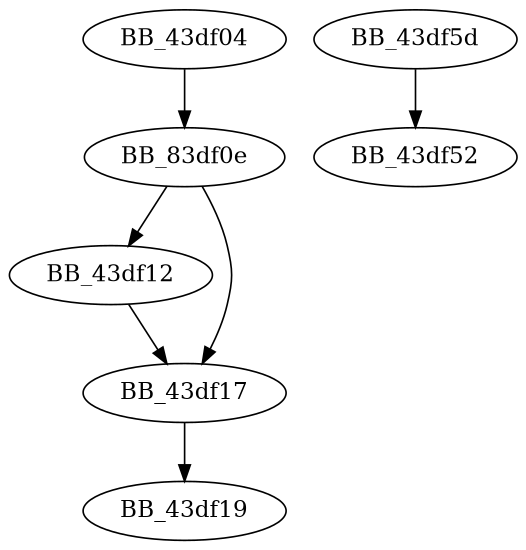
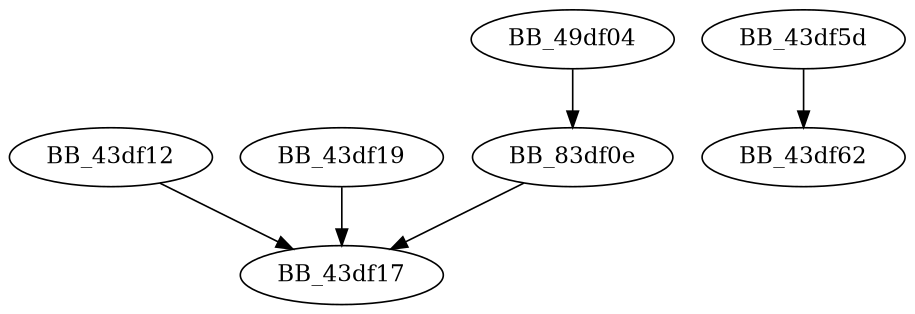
node "BB_43df04": label "BB_43df04" -> "BB_49df04"
node "BB_43df52": label "BB_43df52" -> "BB_43df62"
edge "BB_83df0e" -> "BB_43df12": removed
edge "BB_43df17" -> "BB_43df19": reversed
